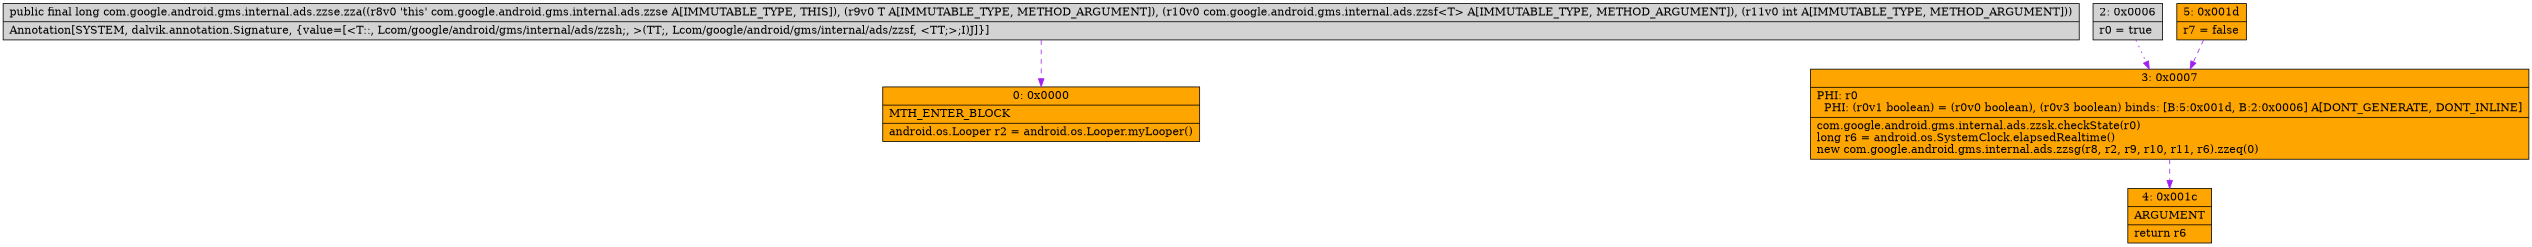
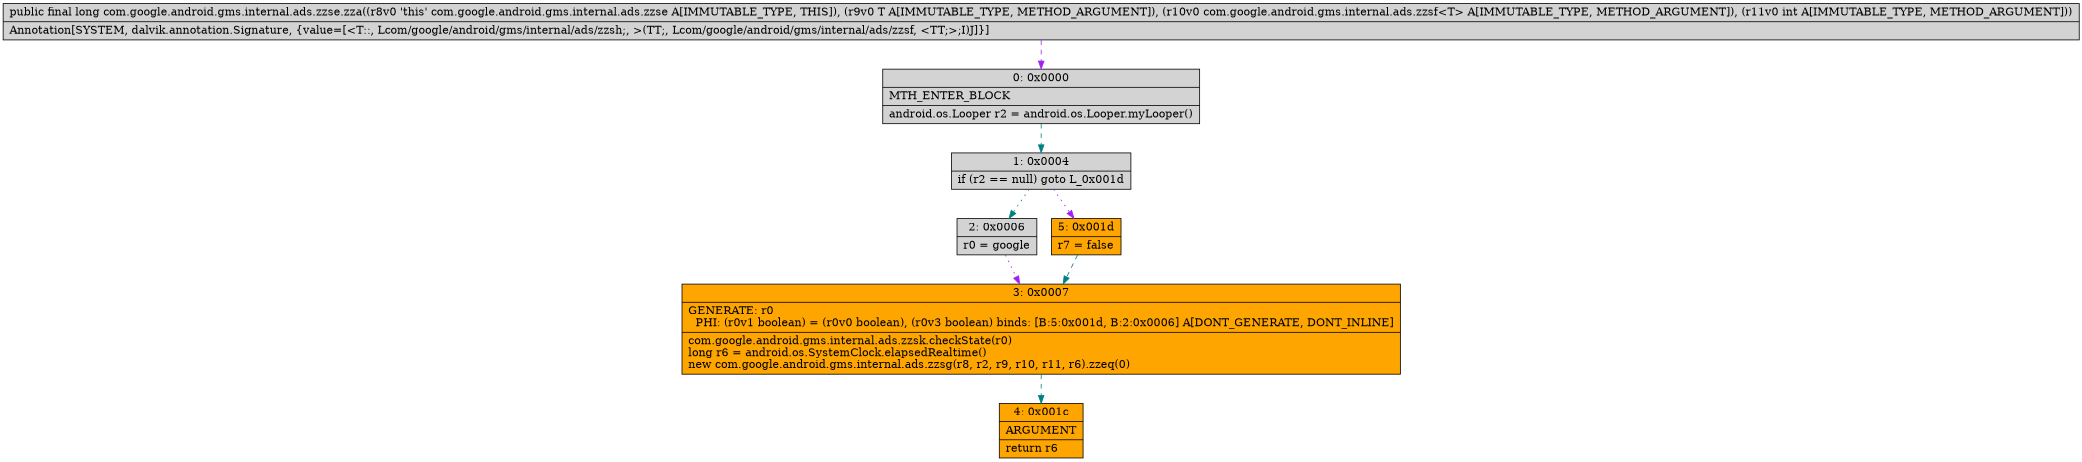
node "2: 0x0006": text "r0 = true" -> "r0 = google"
edge "5: 0x001d" -> "3: 0x0007": color purple -> teal
node "3: 0x0007": text "PHI: r0" -> "GENERATE: r0"
node "0: 0x0000": fillcolor orange -> lightgrey
edge "3: 0x0007" -> "4: 0x001c": color purple -> teal
node "1: 0x0004": added
